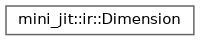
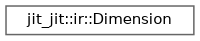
node "mini_jit::ir::Dimension": label "mini_jit::ir::Dimension" -> "jit_jit::ir::Dimension"
